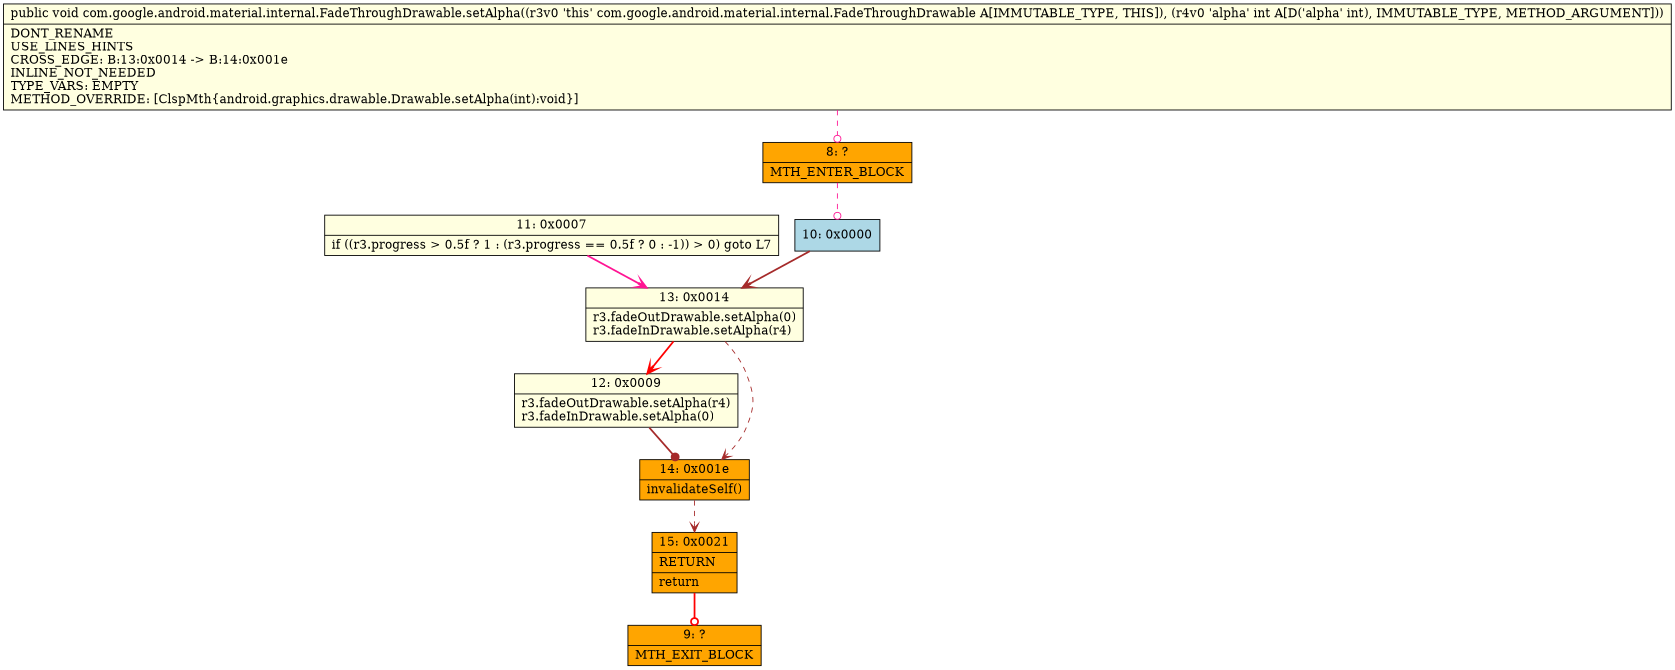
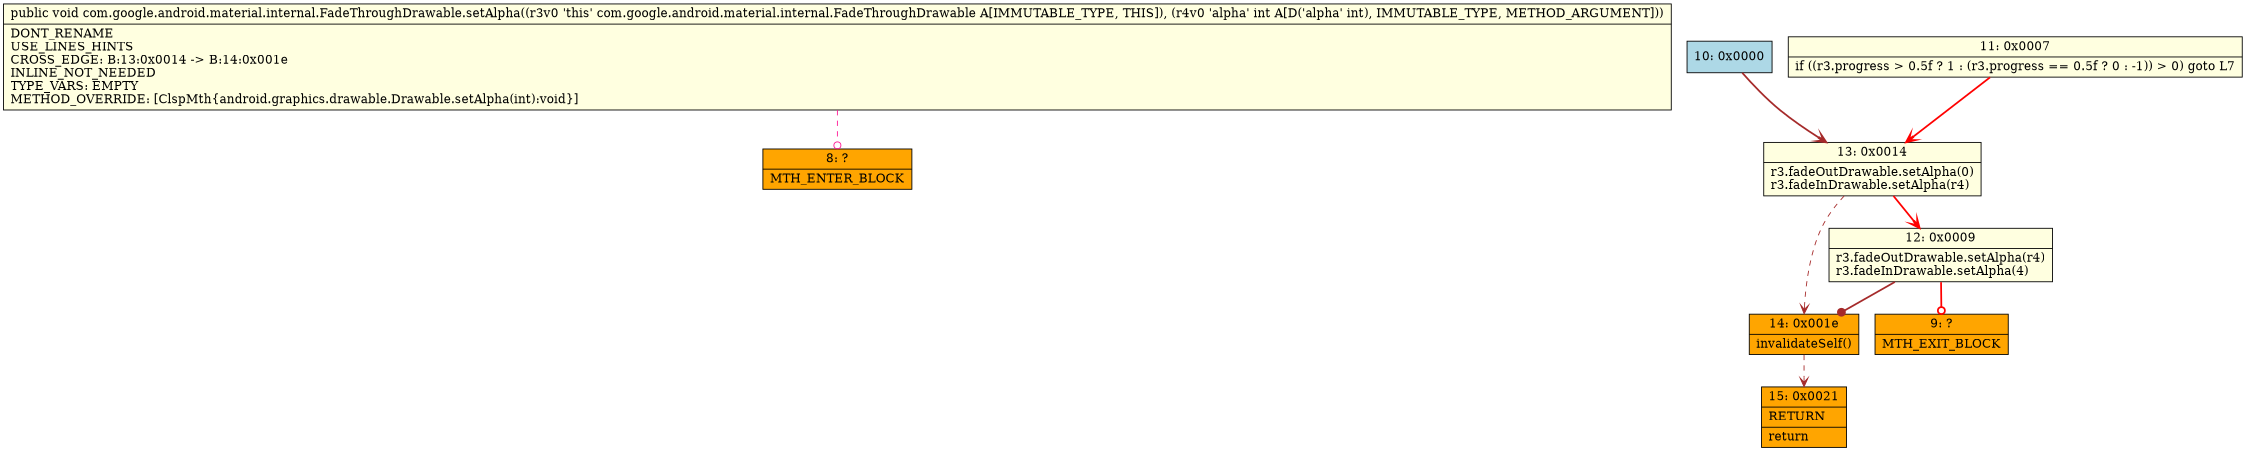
edge "8: ?" -> "10: 0x0000": removed
edge "11: 0x0007" -> "13: 0x0014": color deeppink -> red
node "12: 0x0009": text "r3.fadeInDrawable.setAlpha(0)" -> "r3.fadeInDrawable.setAlpha(4)"
edge "15: 0x0021" -> "9: ?": now "12: 0x0009" -> "9: ?"
